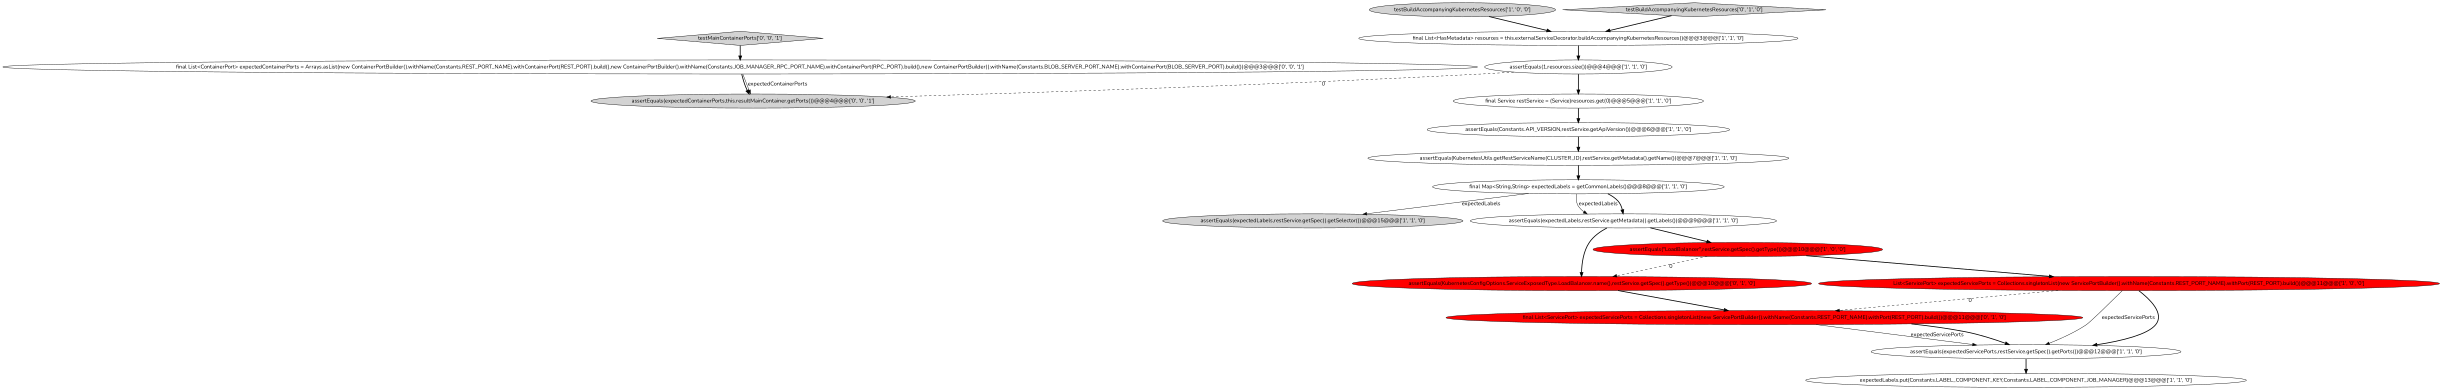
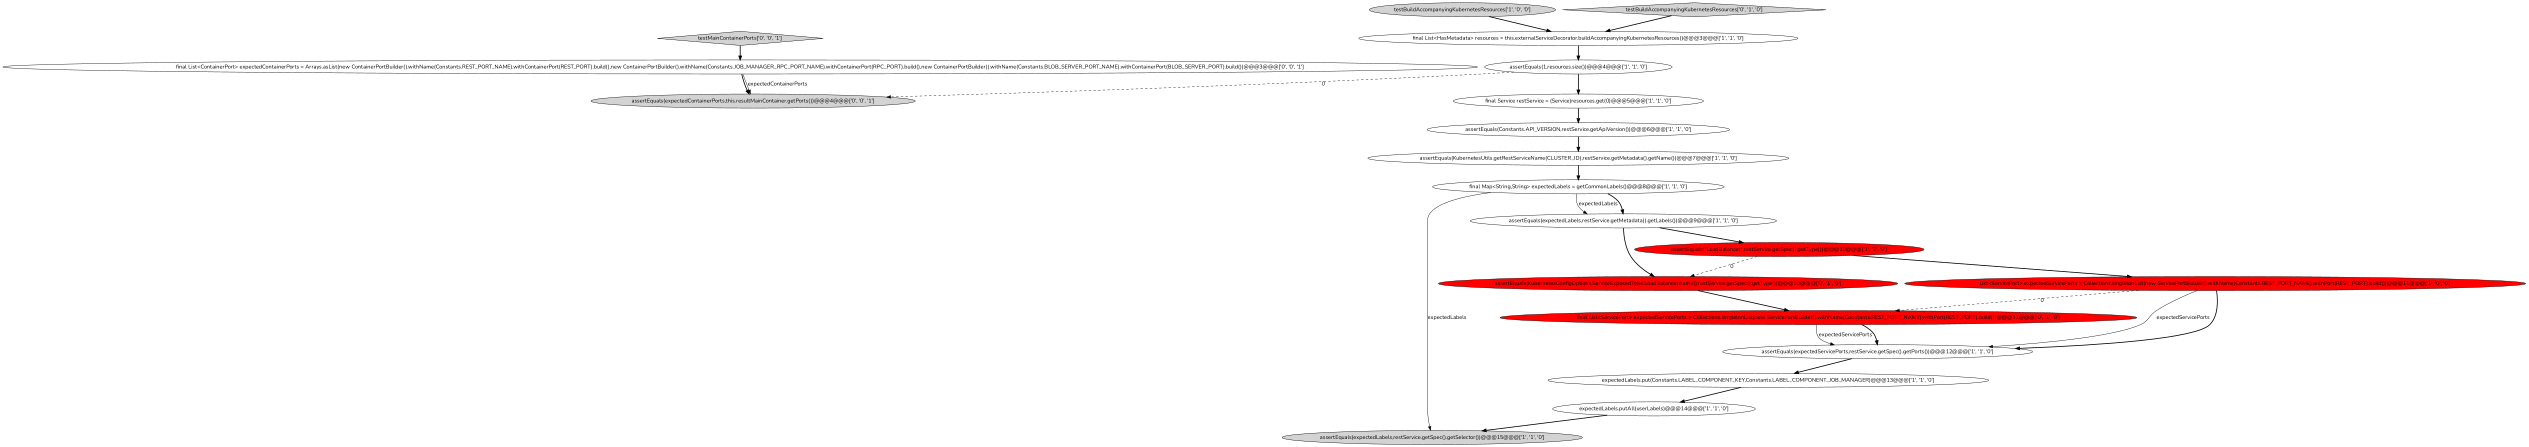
node "expectedLabels.putAll(userLabels)@@@14@@@['1', '1', '0']": added
